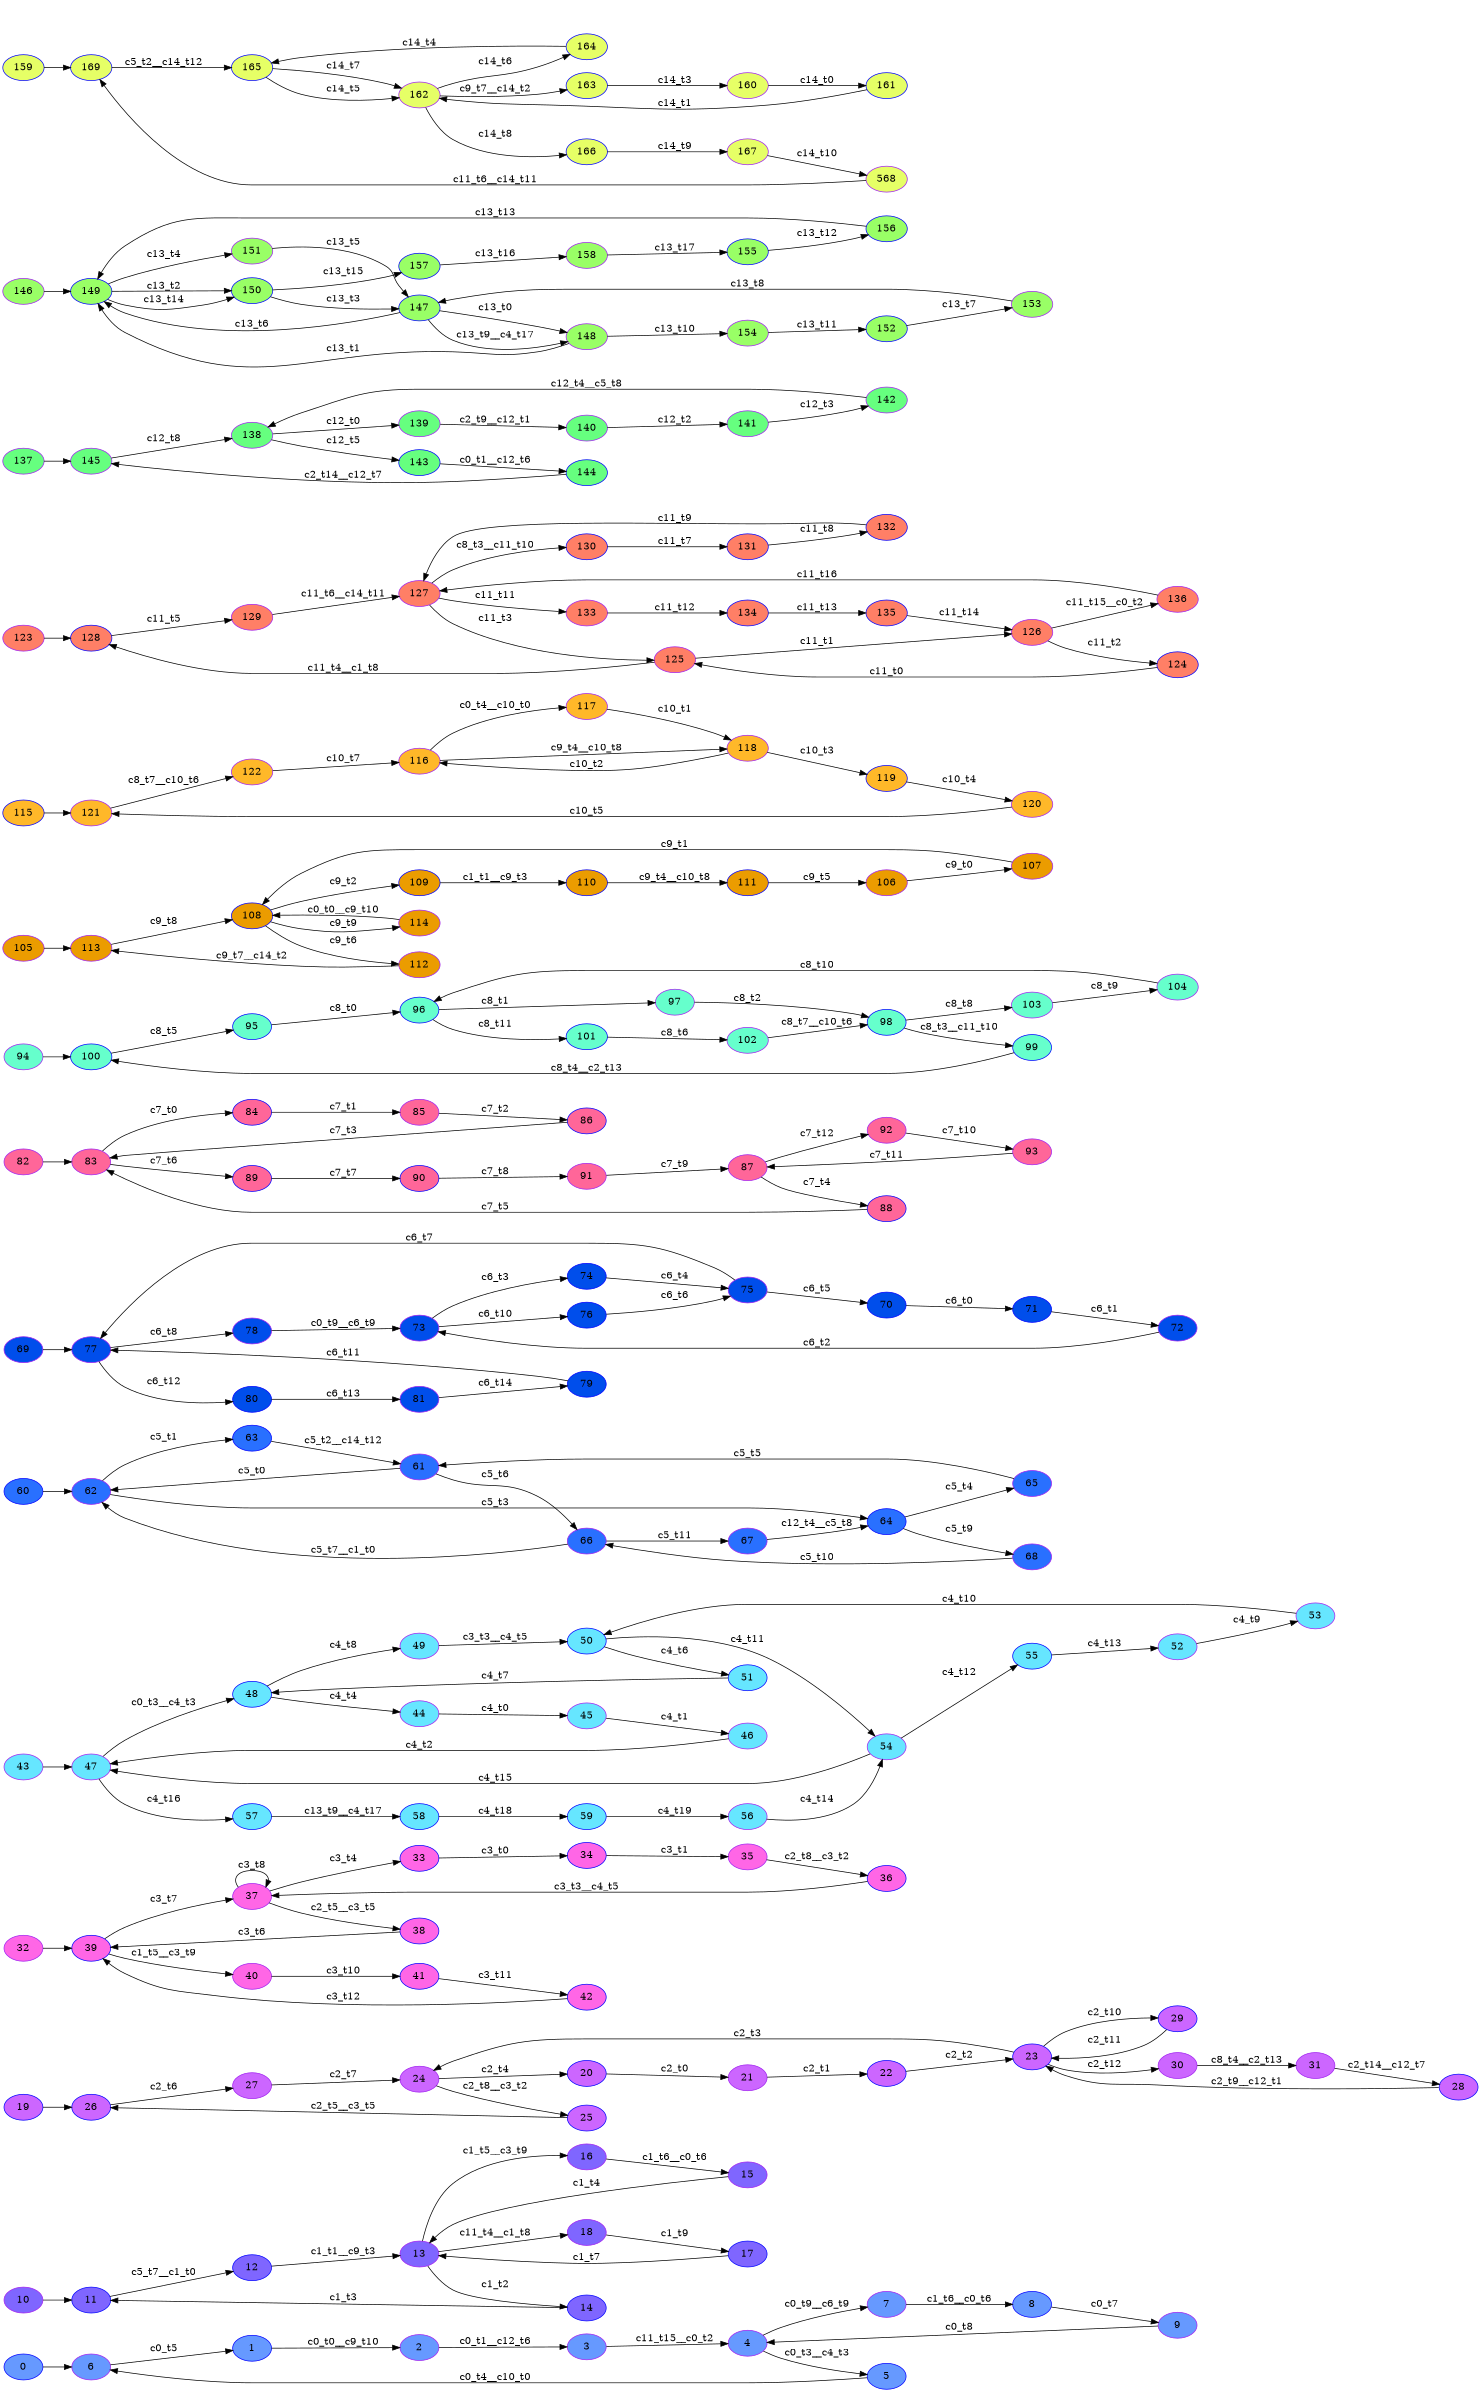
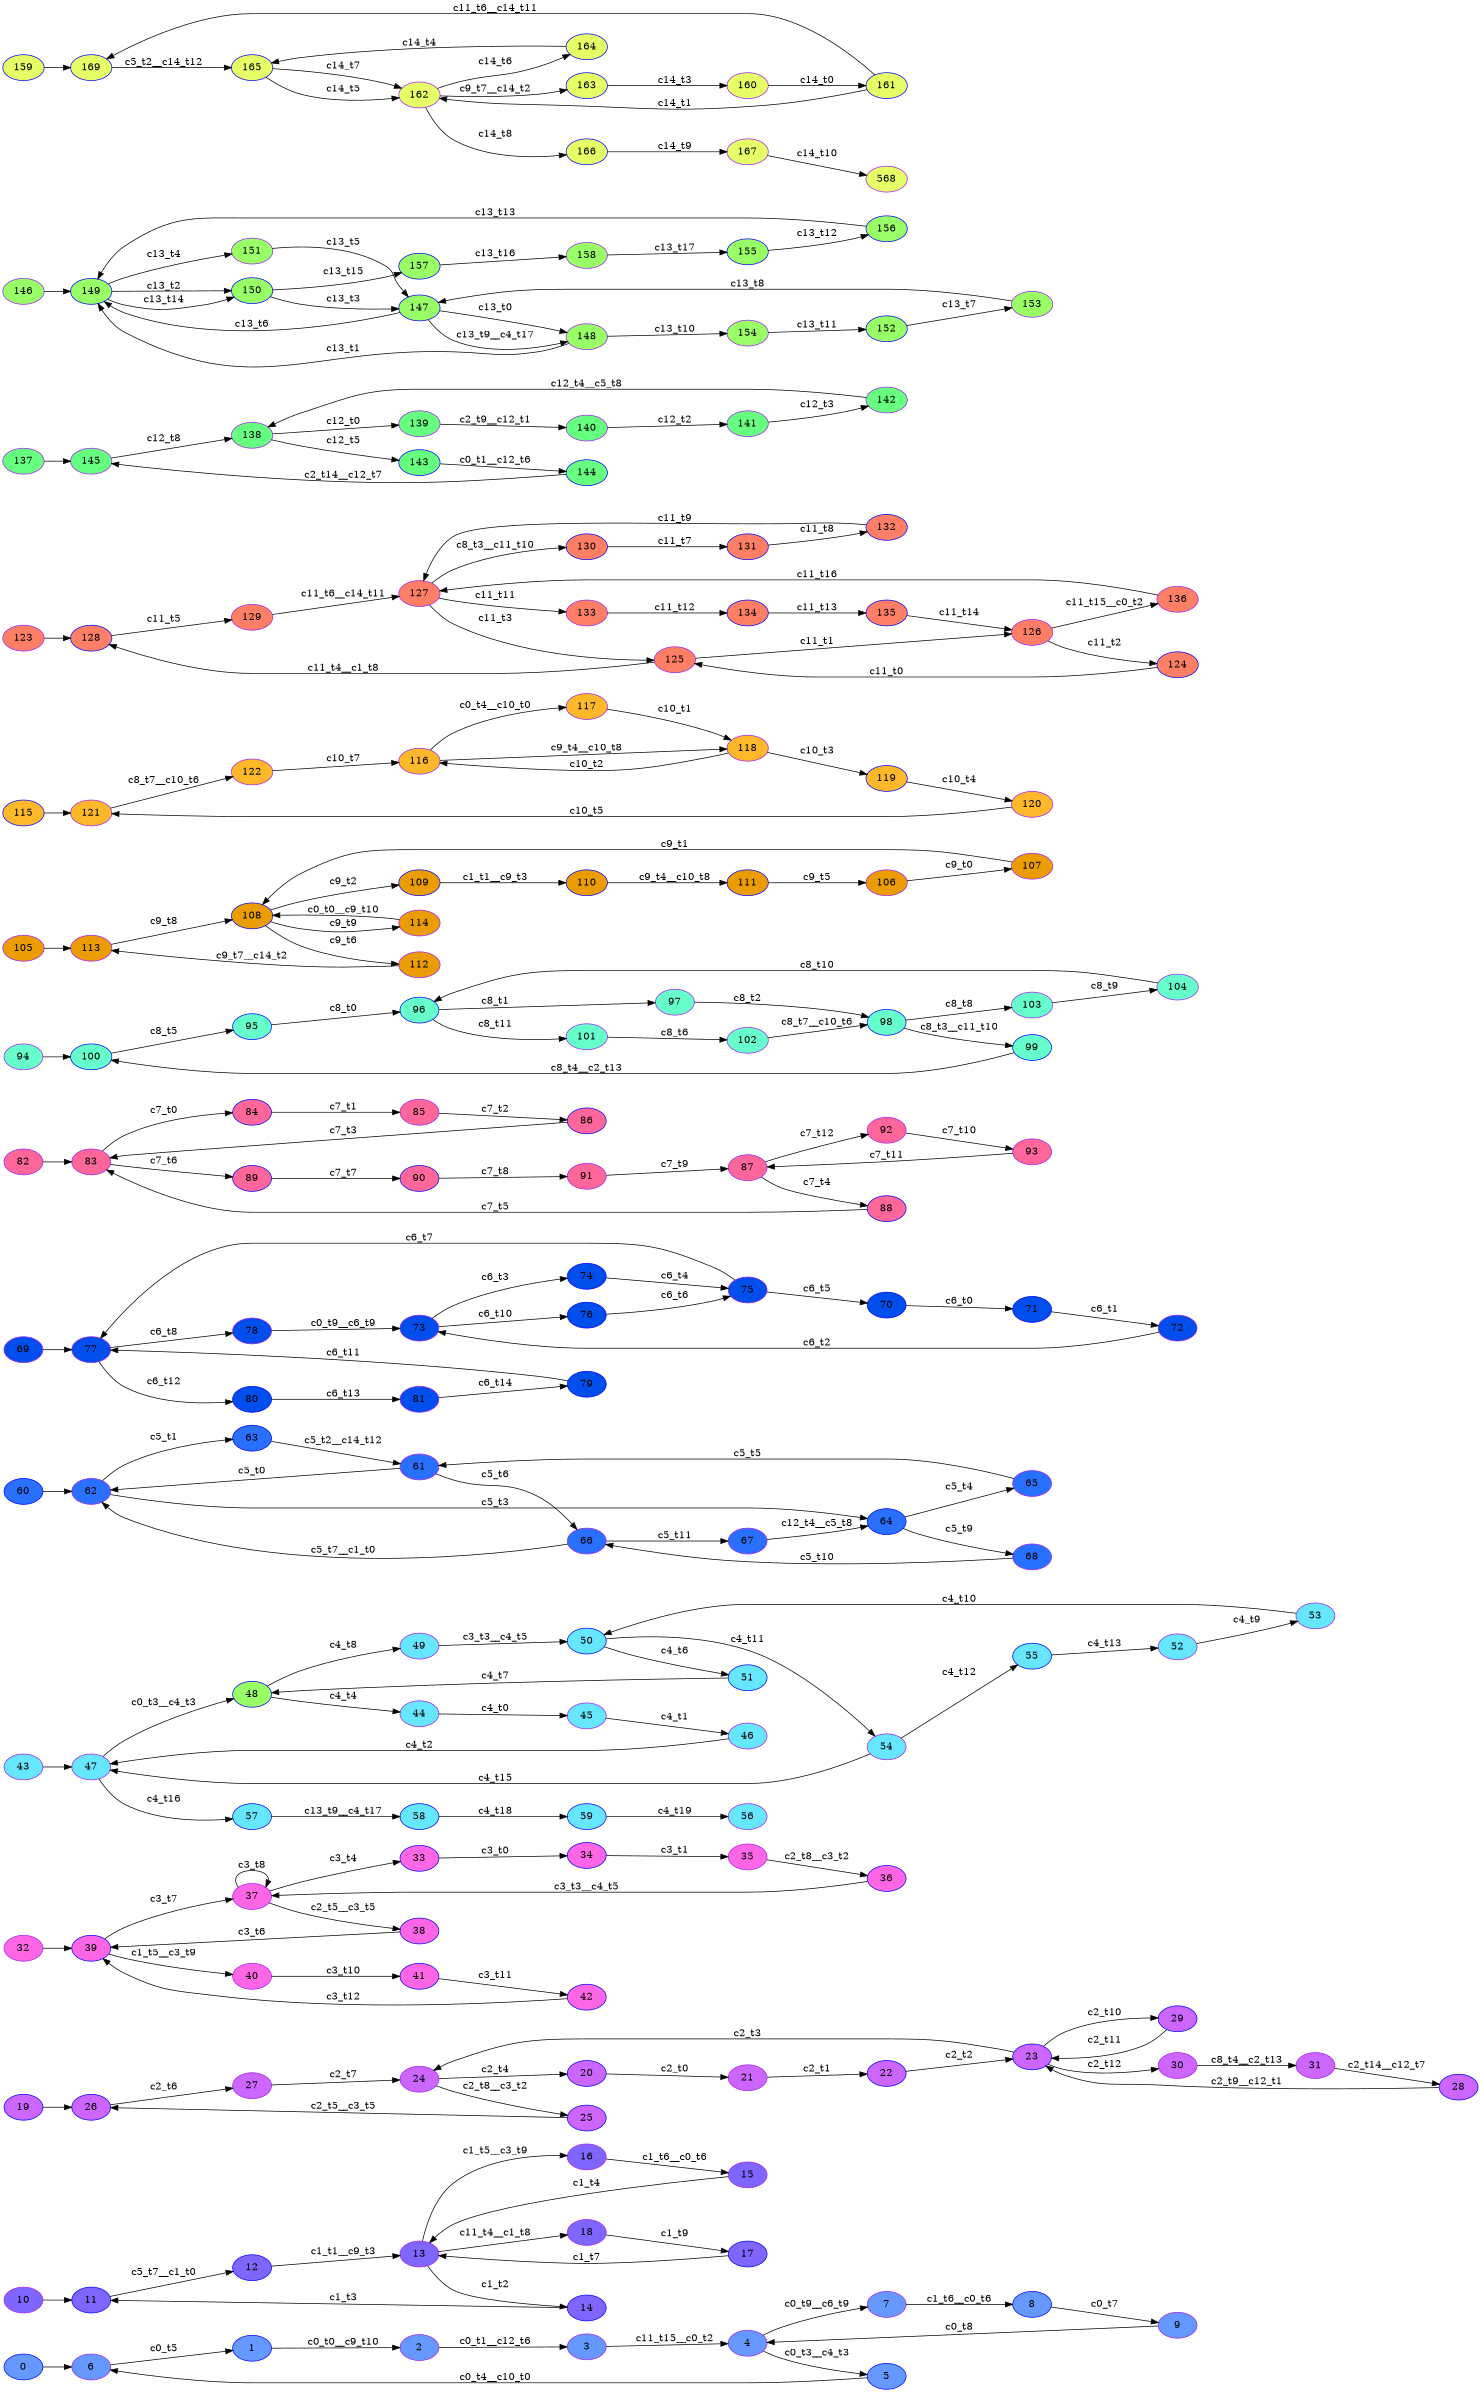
edge "568" -> "169": now "161" -> "169"
node "101": color blue -> purple
node "48": fillcolor #66e6ff -> #99ff66
edge "56" -> "54": removed, label "c4_t14"
